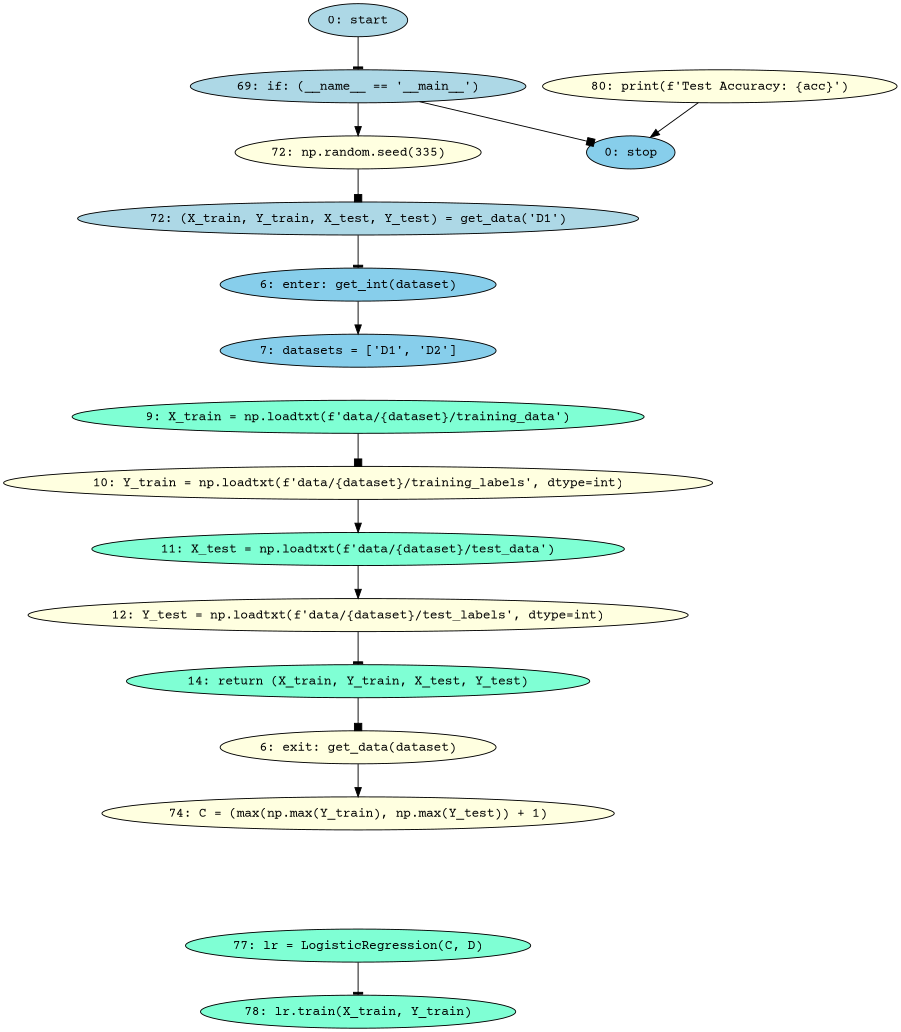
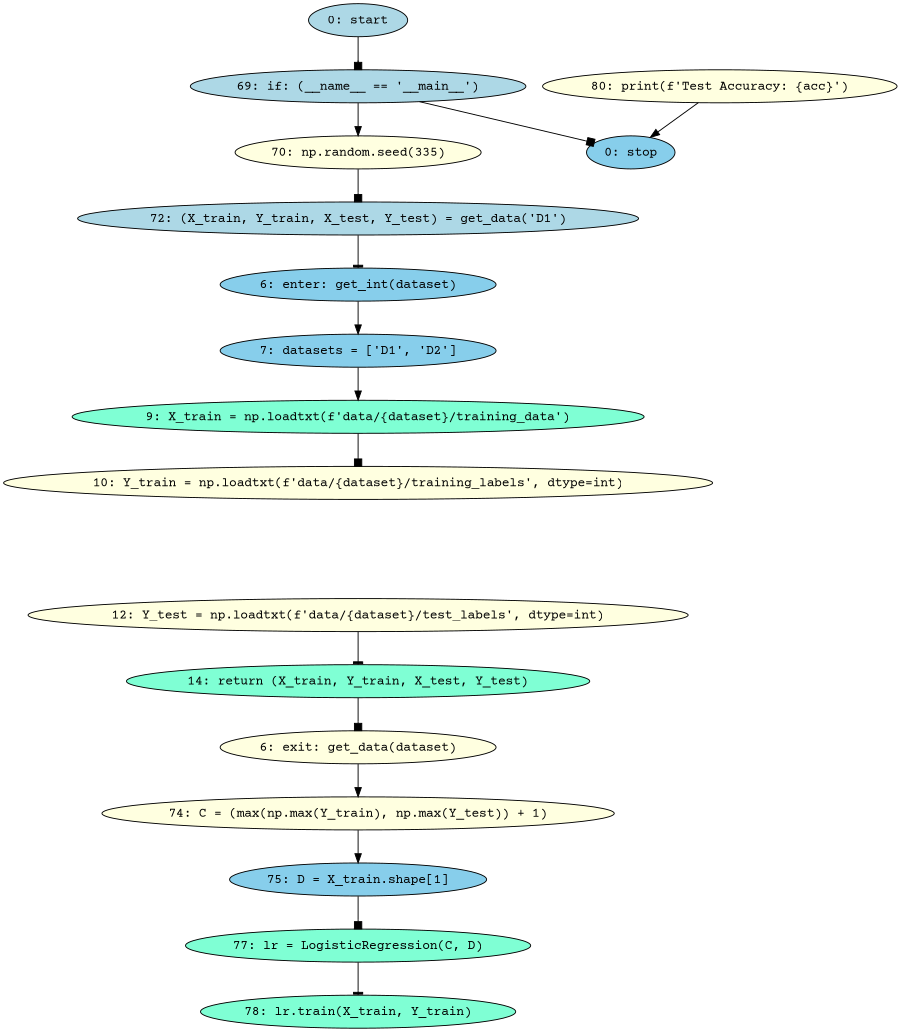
edge "0: start" -> "69: if: (__name__ == '__main__')": arrowhead tee -> box
node "72: np.random.seed(335)": label "72: np.random.seed(335)" -> "70: np.random.seed(335)"
edge "7: datasets = ['D1', 'D2']" -> "9: X_train = np.loadtxt(f'data/{dataset}/training_data')": added
node "11: X_test = np.loadtxt(f'data/{dataset}/test_data')": removed
node "75: D = X_train.shape[1]": added
